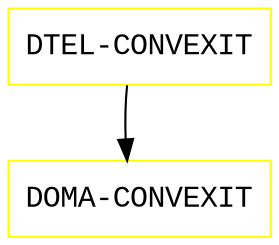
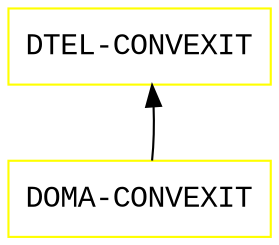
edge "DTEL-CONVEXIT" -> "DOMA-CONVEXIT": reversed
